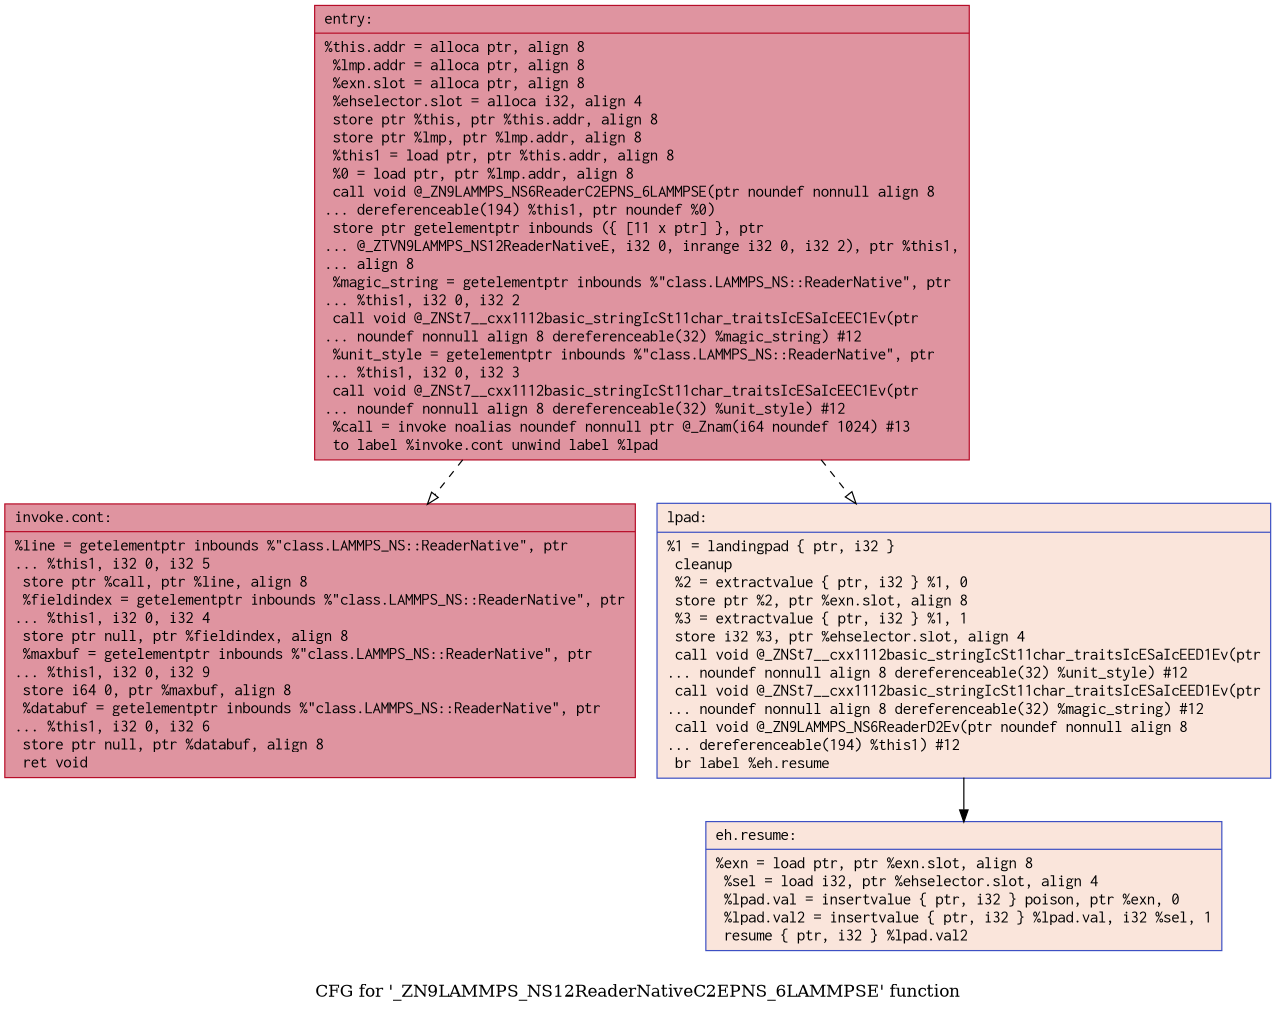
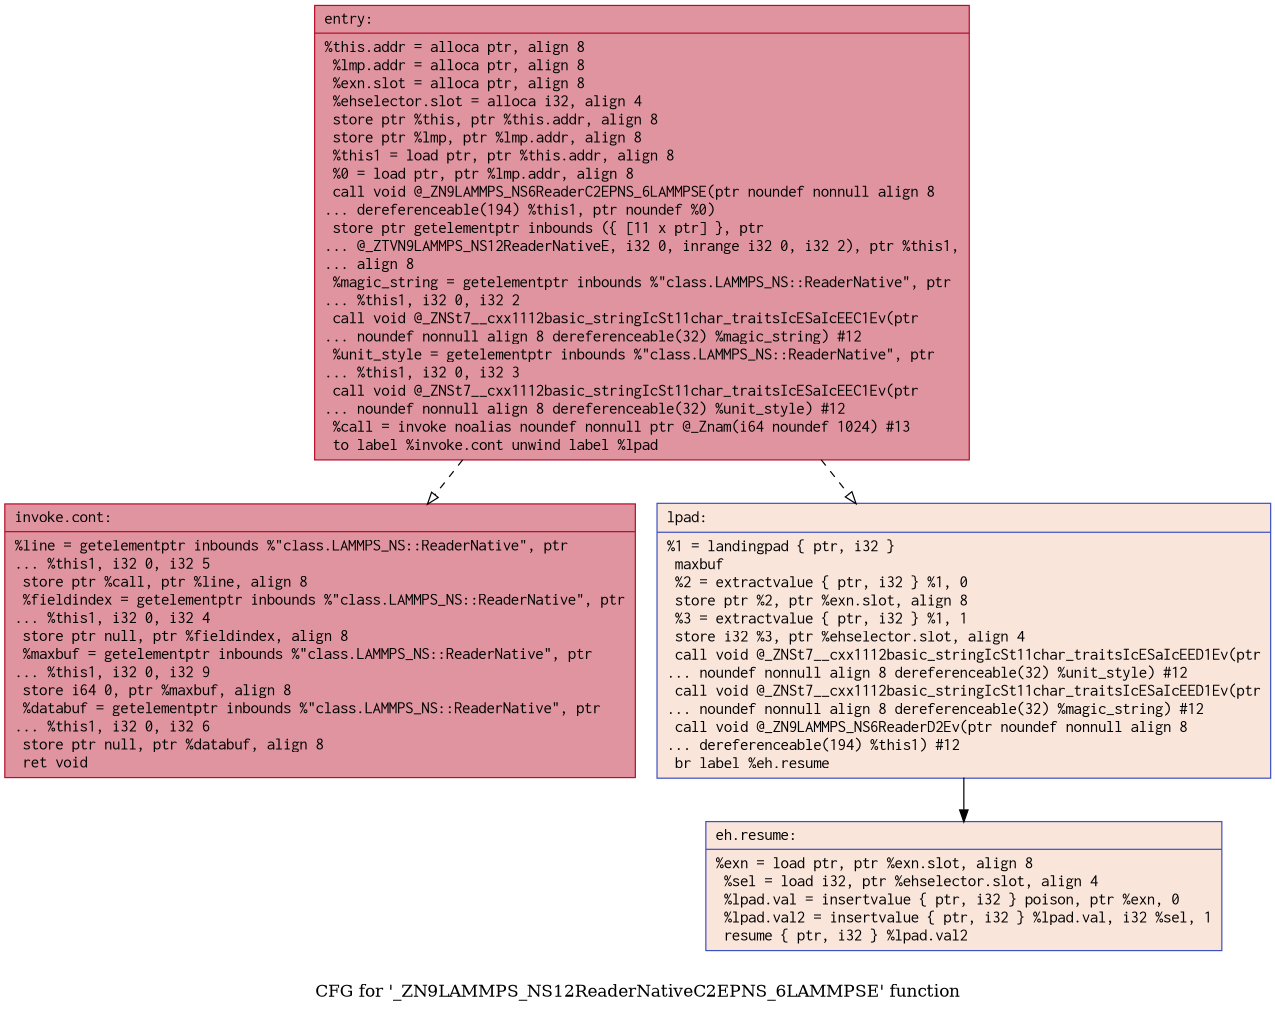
node "lpad:": text "cleanup" -> "maxbuf"
